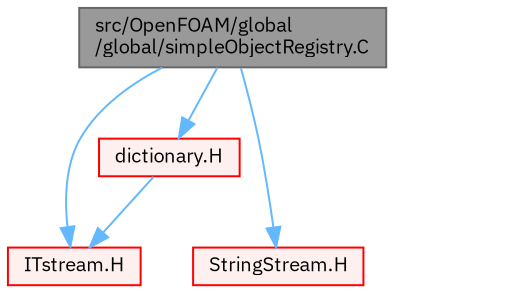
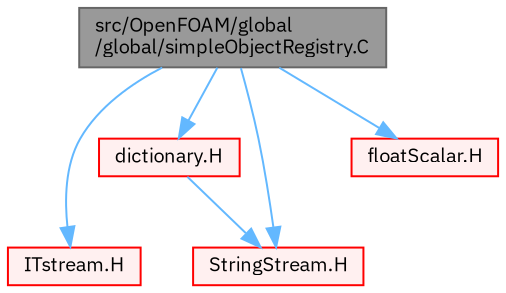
node "floatScalar.H": added
edge "dictionary.H" -> "ITstream.H": now "dictionary.H" -> "StringStream.H"
